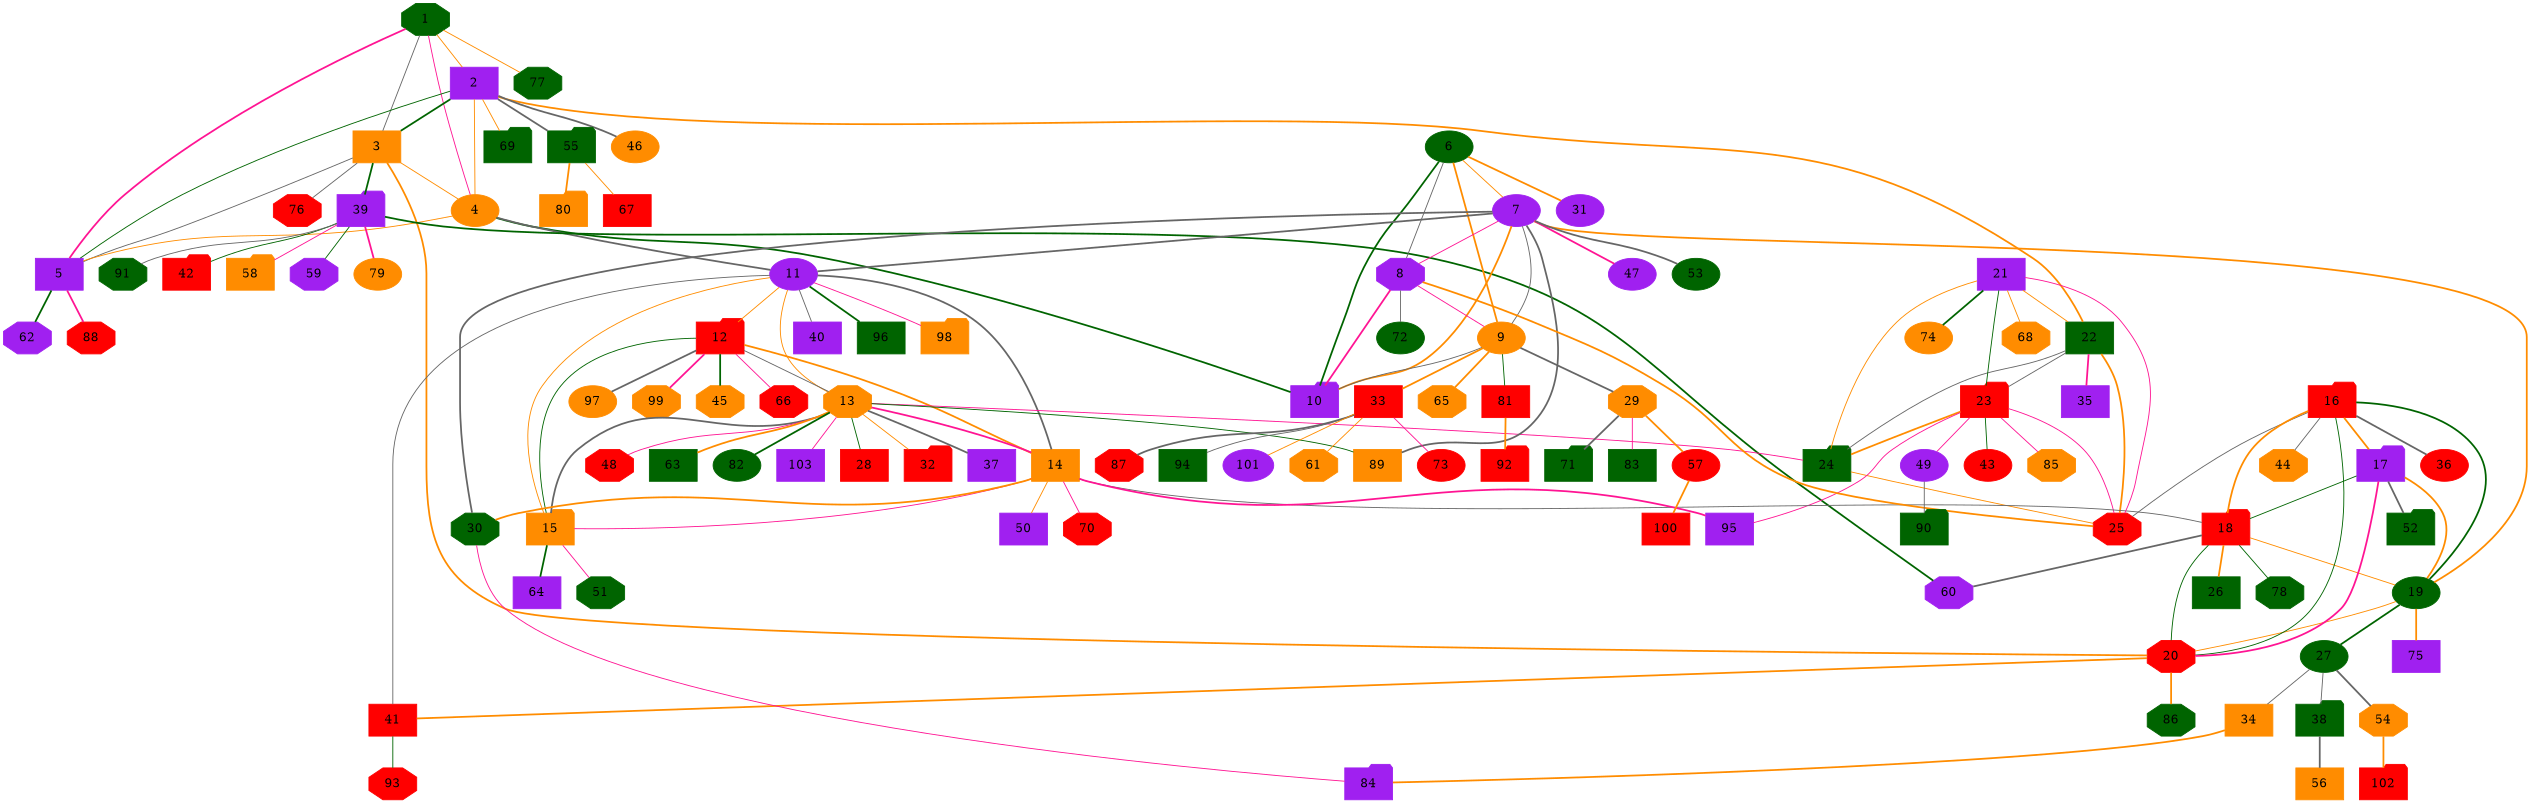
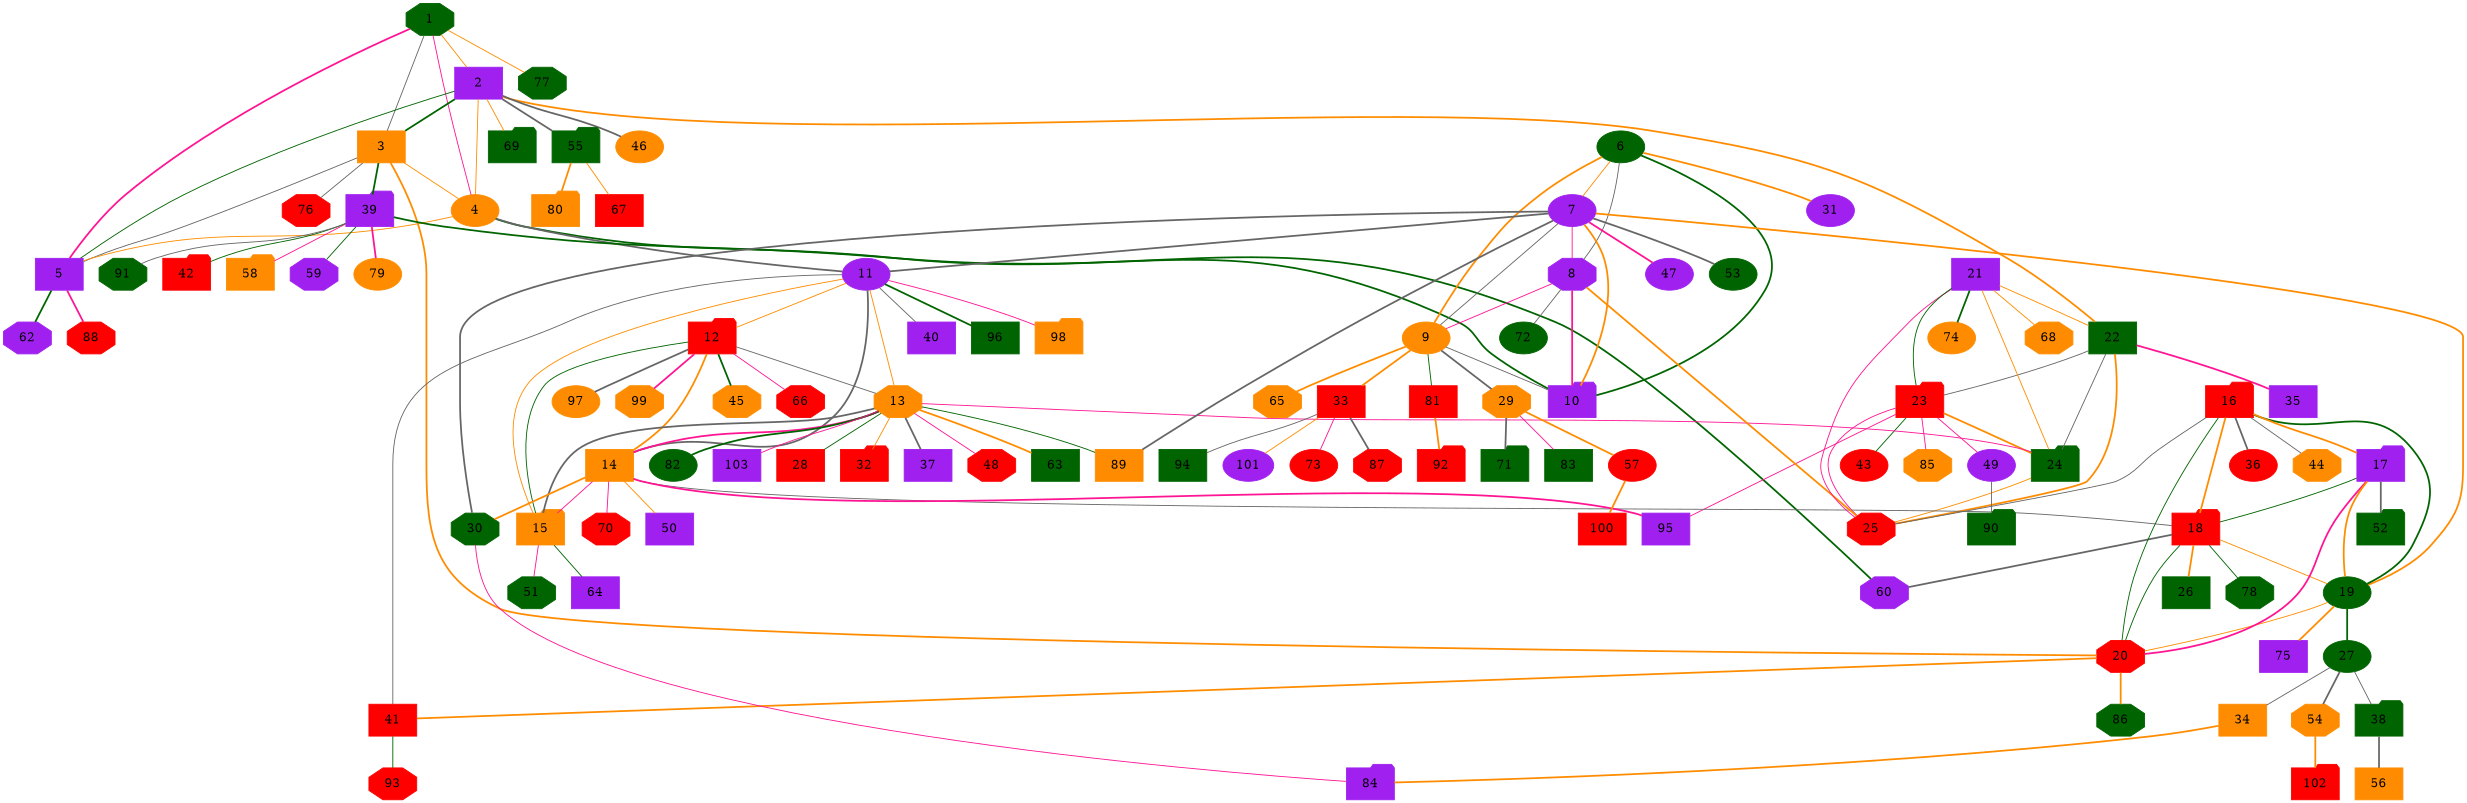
node "61": removed
edge "15" -- "64": style bold -> solid
